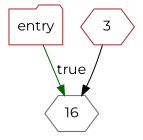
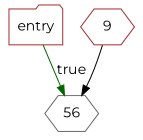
node "3": label "3" -> "9"
node "16": label "16" -> "56"
